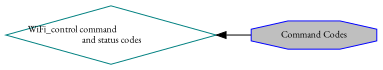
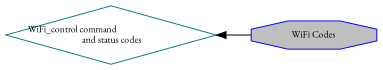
node "Command Codes": label "Command Codes" -> "WiFi Codes"
